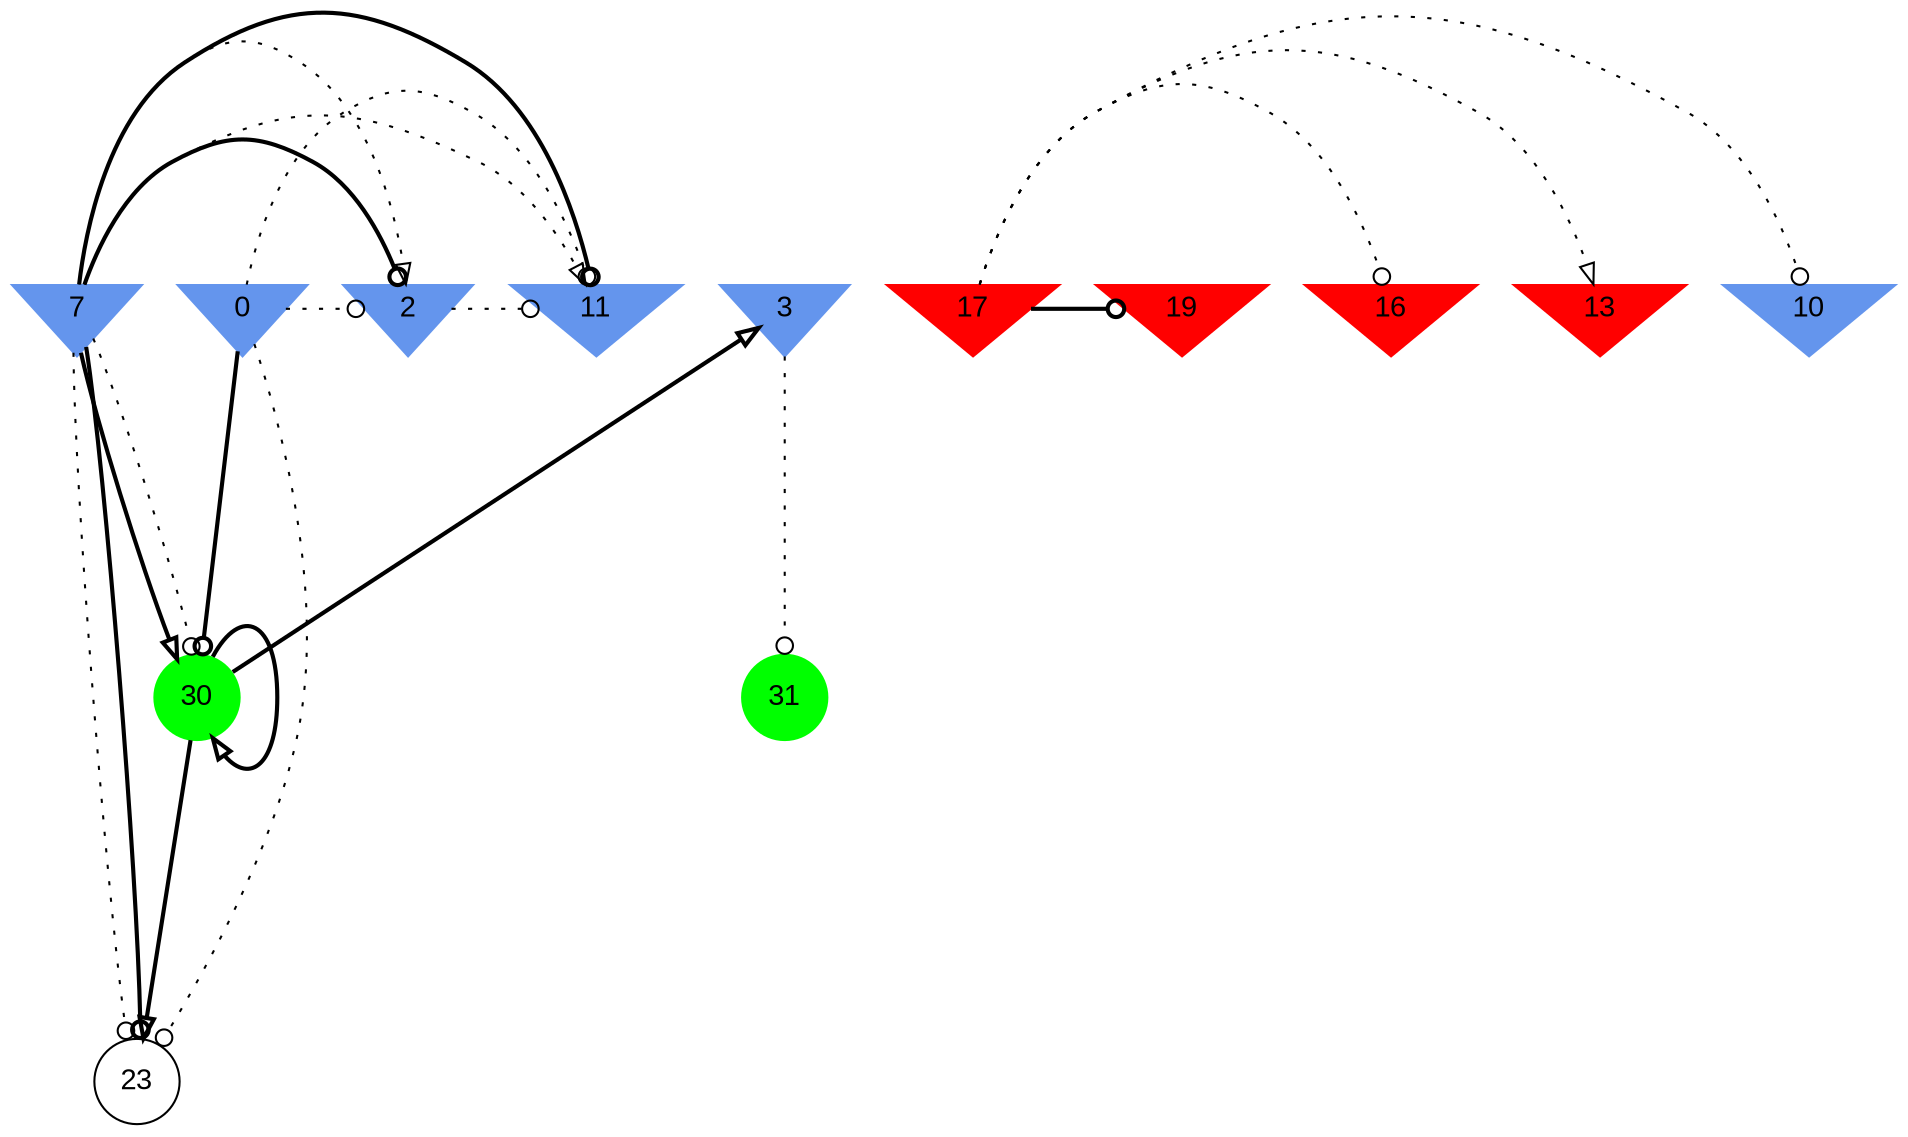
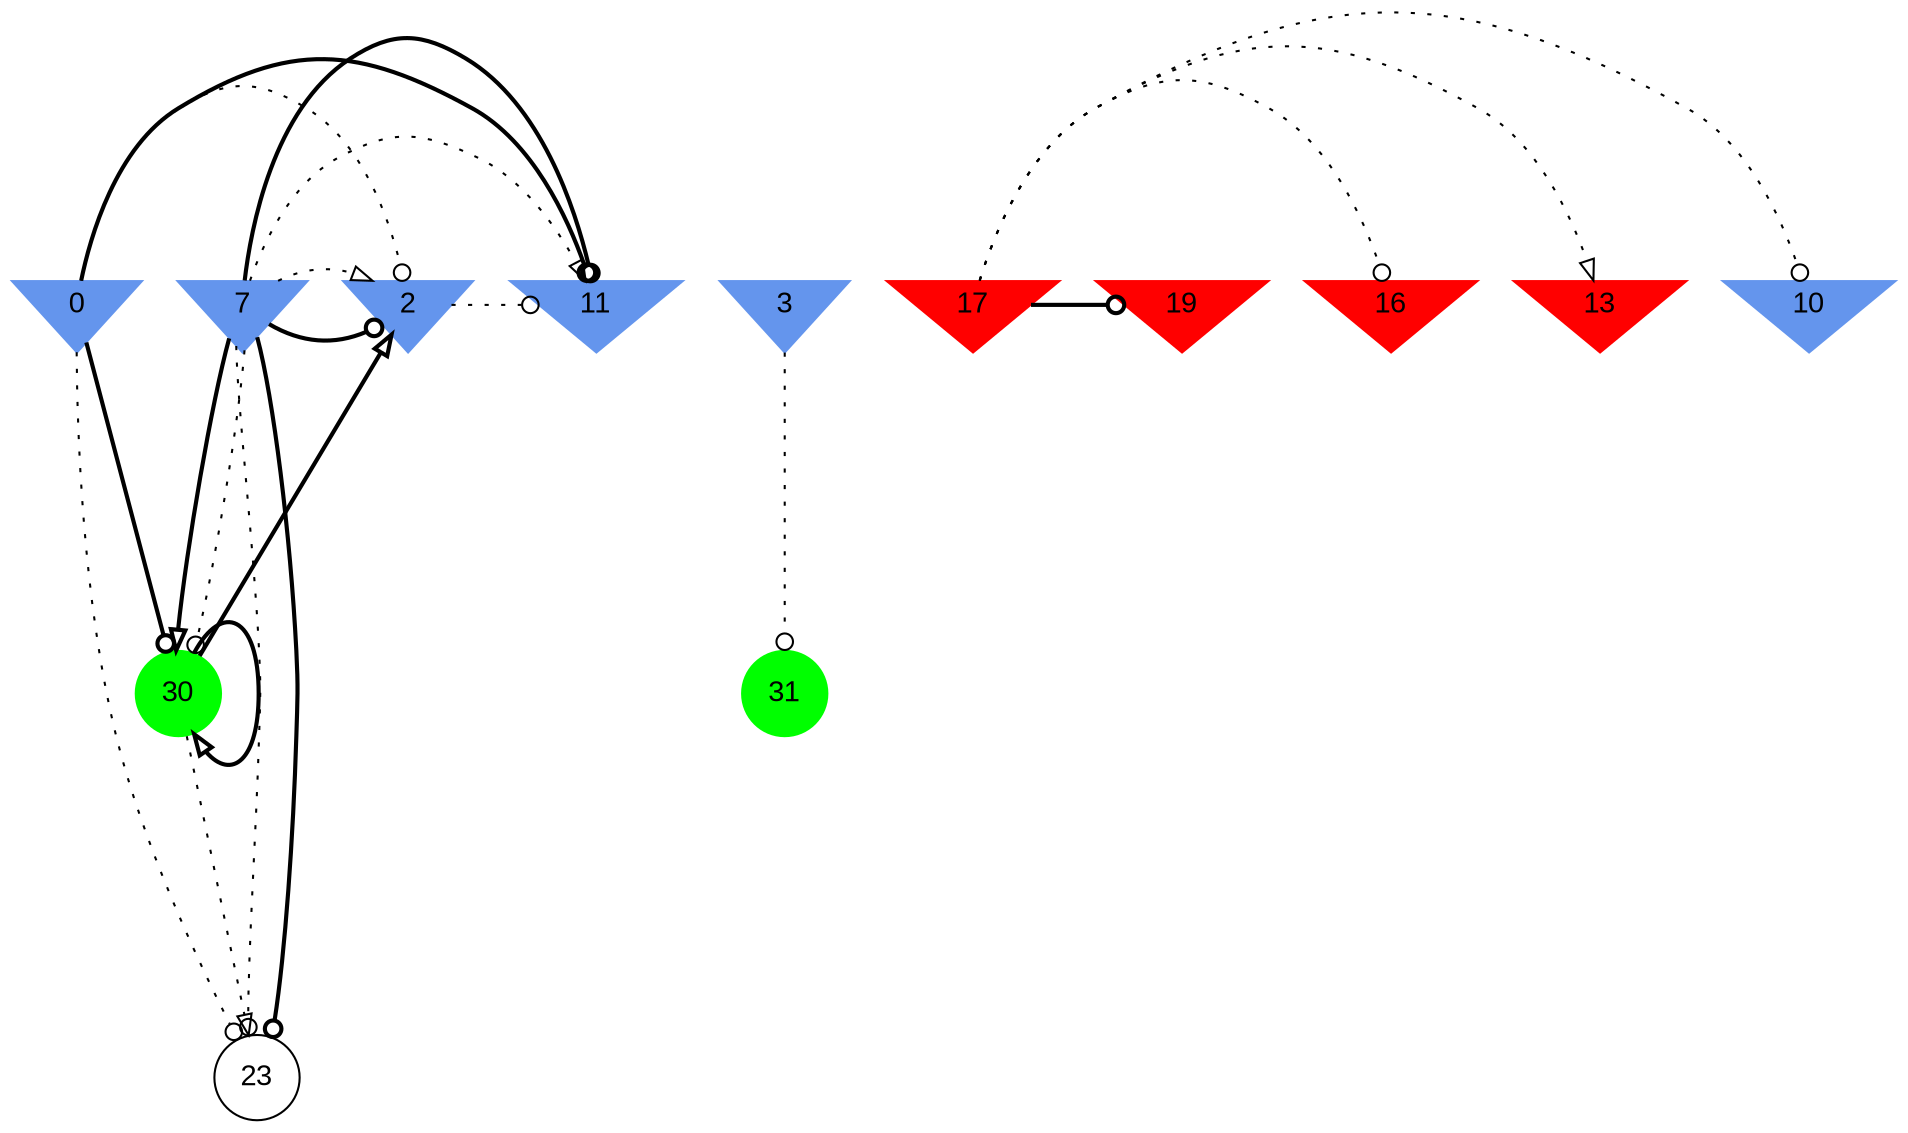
edge "0" -> "11": style dotted -> bold
edge "30" -> "3": now "30" -> "2"
edge "30" -> "23": style bold -> dotted
